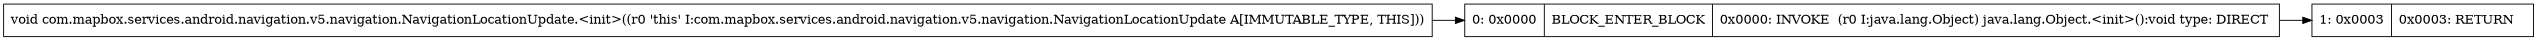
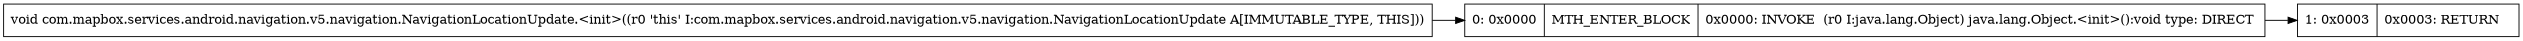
node "0: 0x0000": text "BLOCK_ENTER_BLOCK" -> "MTH_ENTER_BLOCK"
